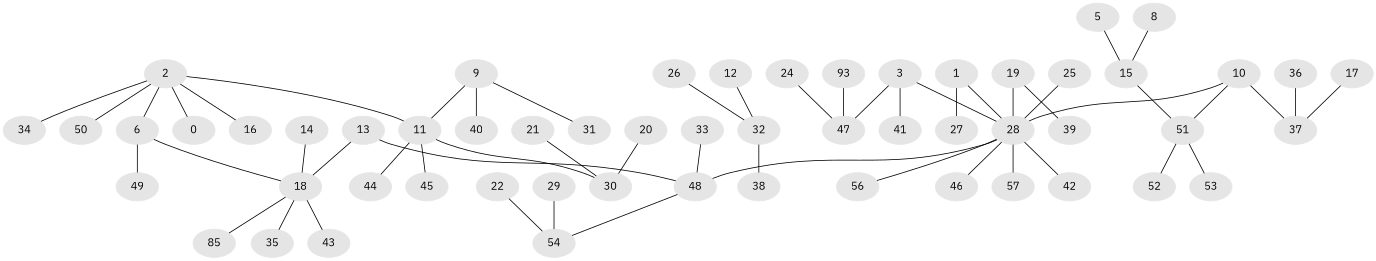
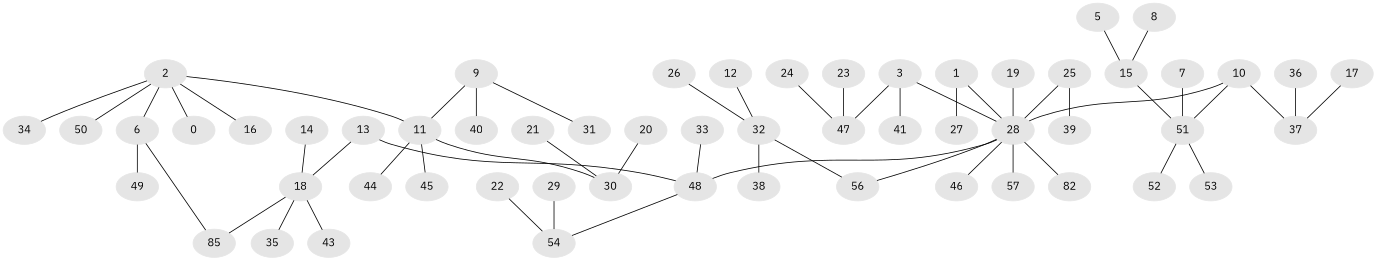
node "93": label "93" -> "23"
node "7": added
edge "19" -- "39": now "25" -- "39"
edge "32" -- "56": added
edge "6" -- "18": now "6" -- "85"
node "42": label "42" -> "82"
